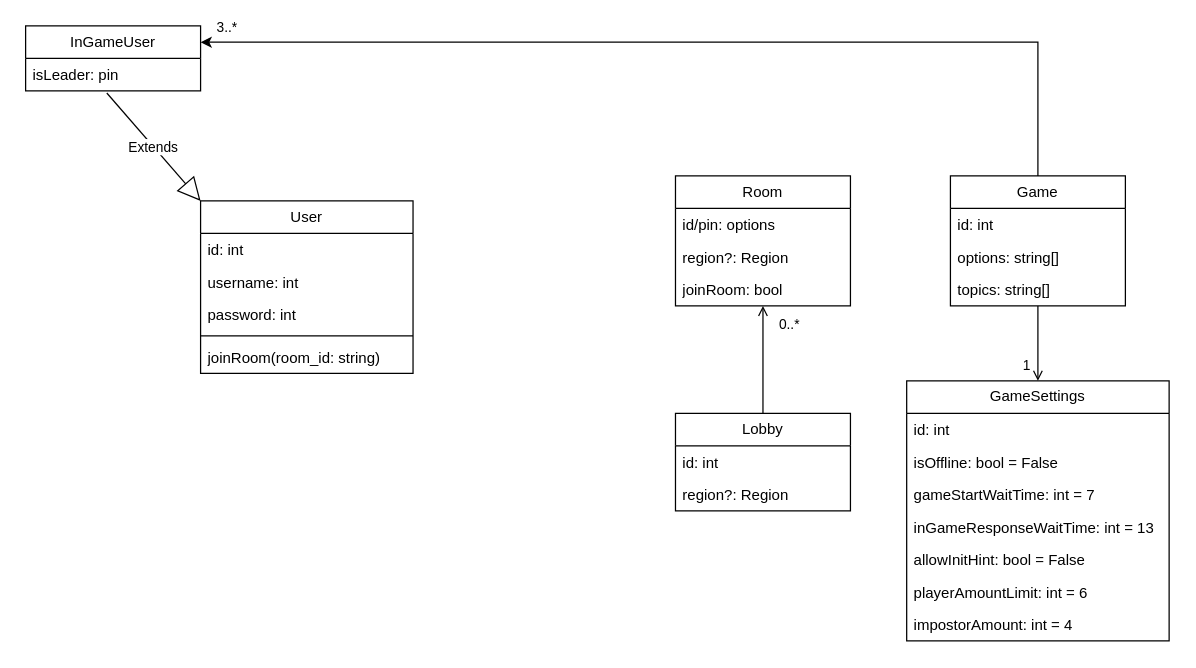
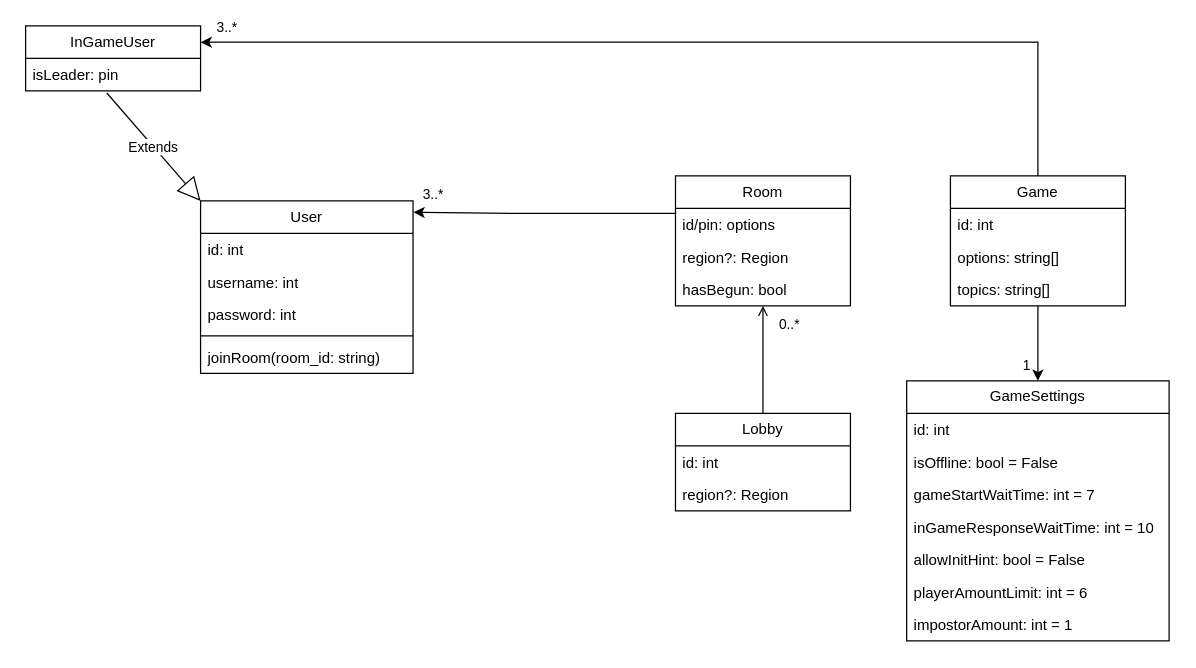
edge "id/pin: options" -> "User": added, label "3..*"
node "joinRoom: bool": label "joinRoom: bool" -> "hasBegun: bool"
edge "Game" -> "GameSettings": arrowhead open -> classic
node "inGameResponseWaitTime: int = 13": label "inGameResponseWaitTime: int = 13" -> "inGameResponseWaitTime: int = 10"
node "impostorAmount: int = 4": label "impostorAmount: int = 4" -> "impostorAmount: int = 1"
